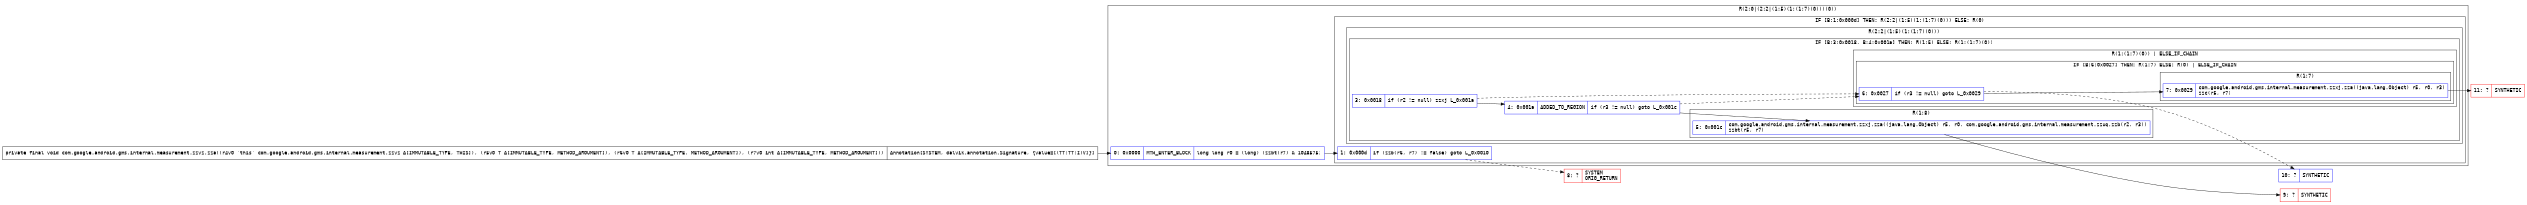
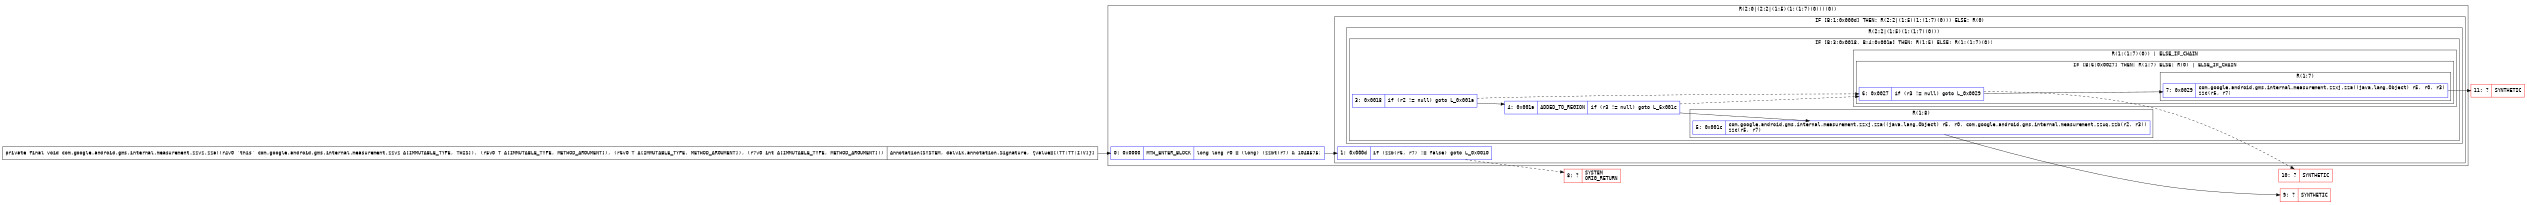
node "3: 0x0018": text "if (r2 != null) zzxj L_0x001a" -> "if (r2 != null) goto L_0x001a"
node "4: 0x001a": text "if (r3 != null) goto L_0x001c" -> "if (r3 != null) goto L_6x001c"
node "5: 0x001c": text "zzbt(r5, r7)" -> "zzc(r5, r7)"
node "10: ?": color blue -> red
